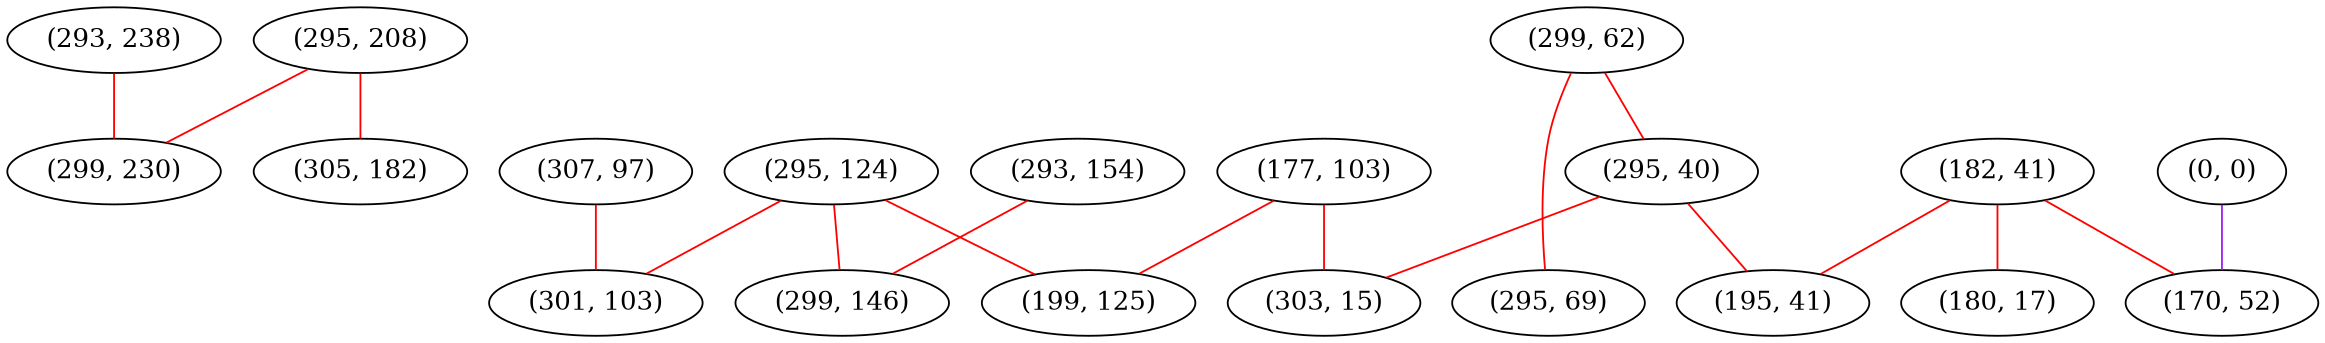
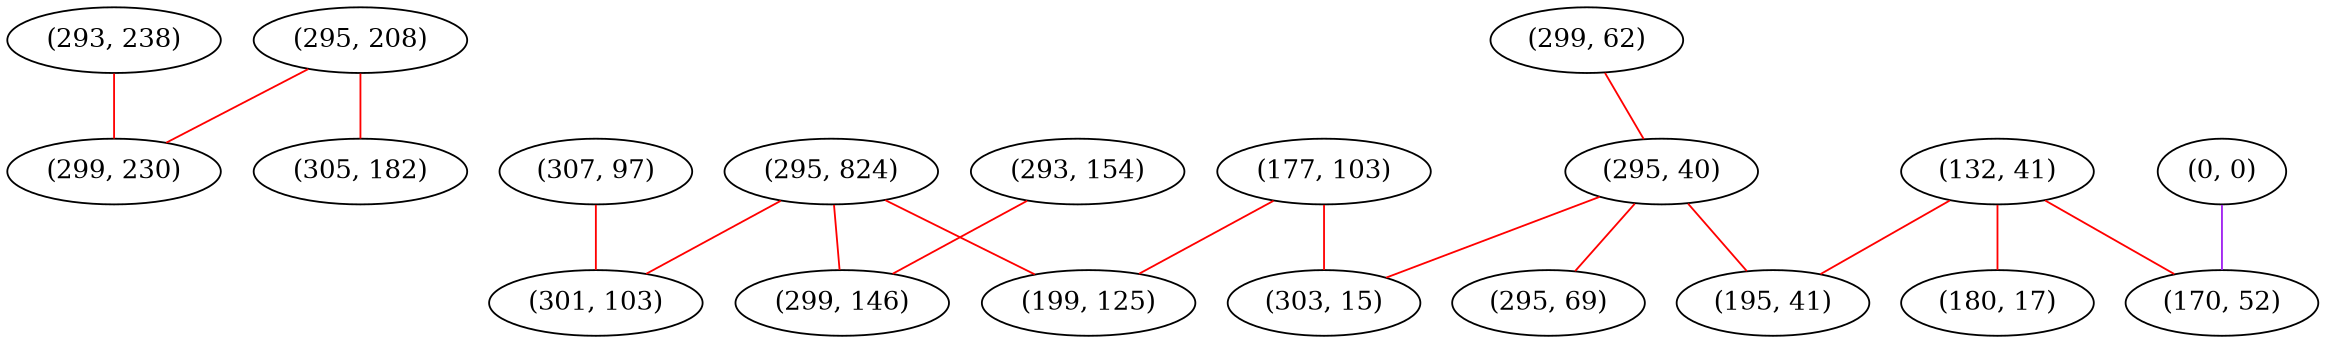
edge "(299, 62)" -- "(295, 69)": now "(295, 40)" -- "(295, 69)"
node "(295, 124)": label "(295, 124)" -> "(295, 824)"
node "(182, 41)": label "(182, 41)" -> "(132, 41)"
